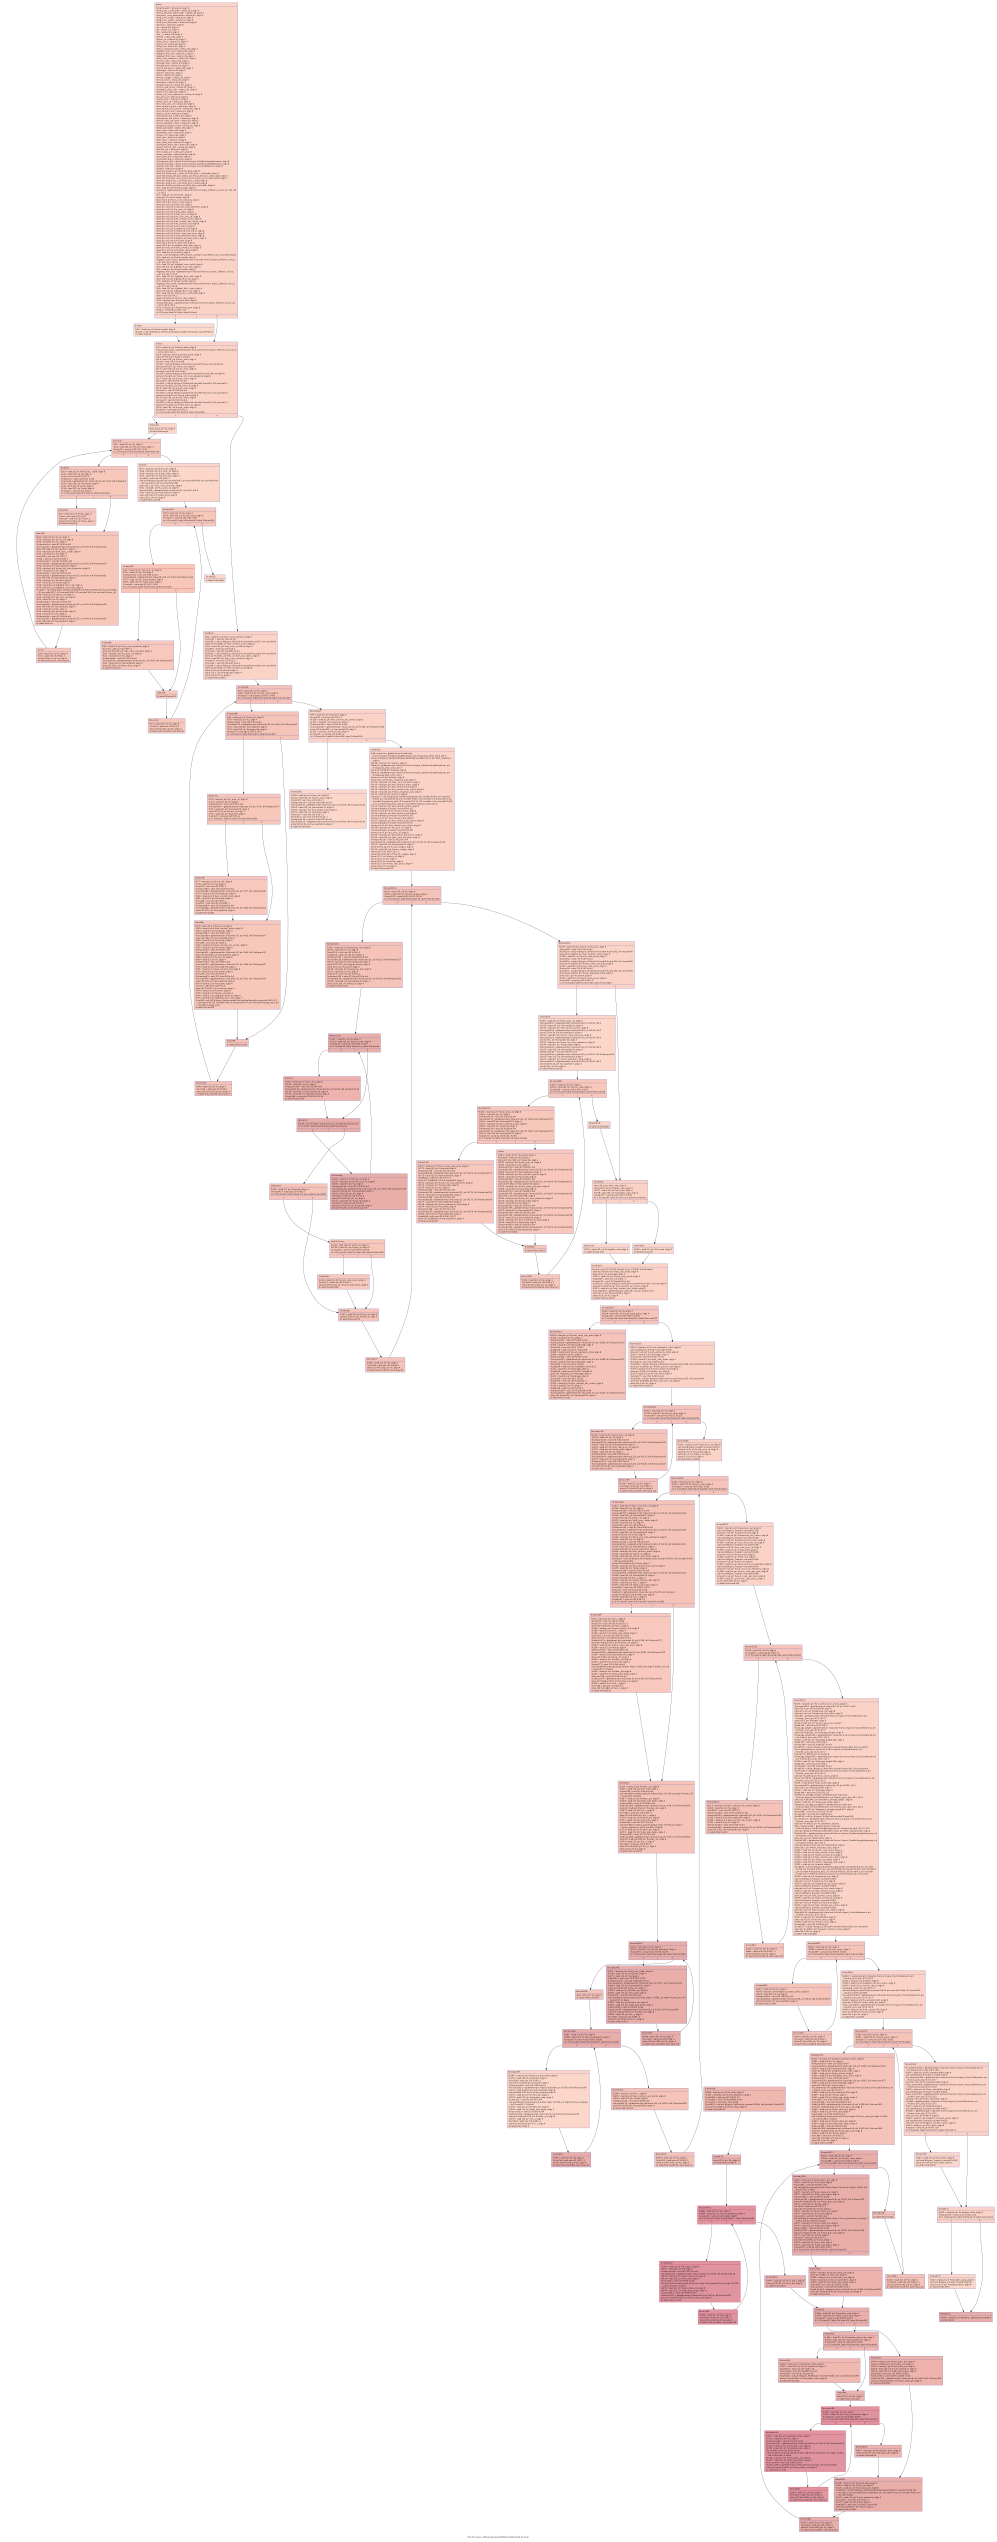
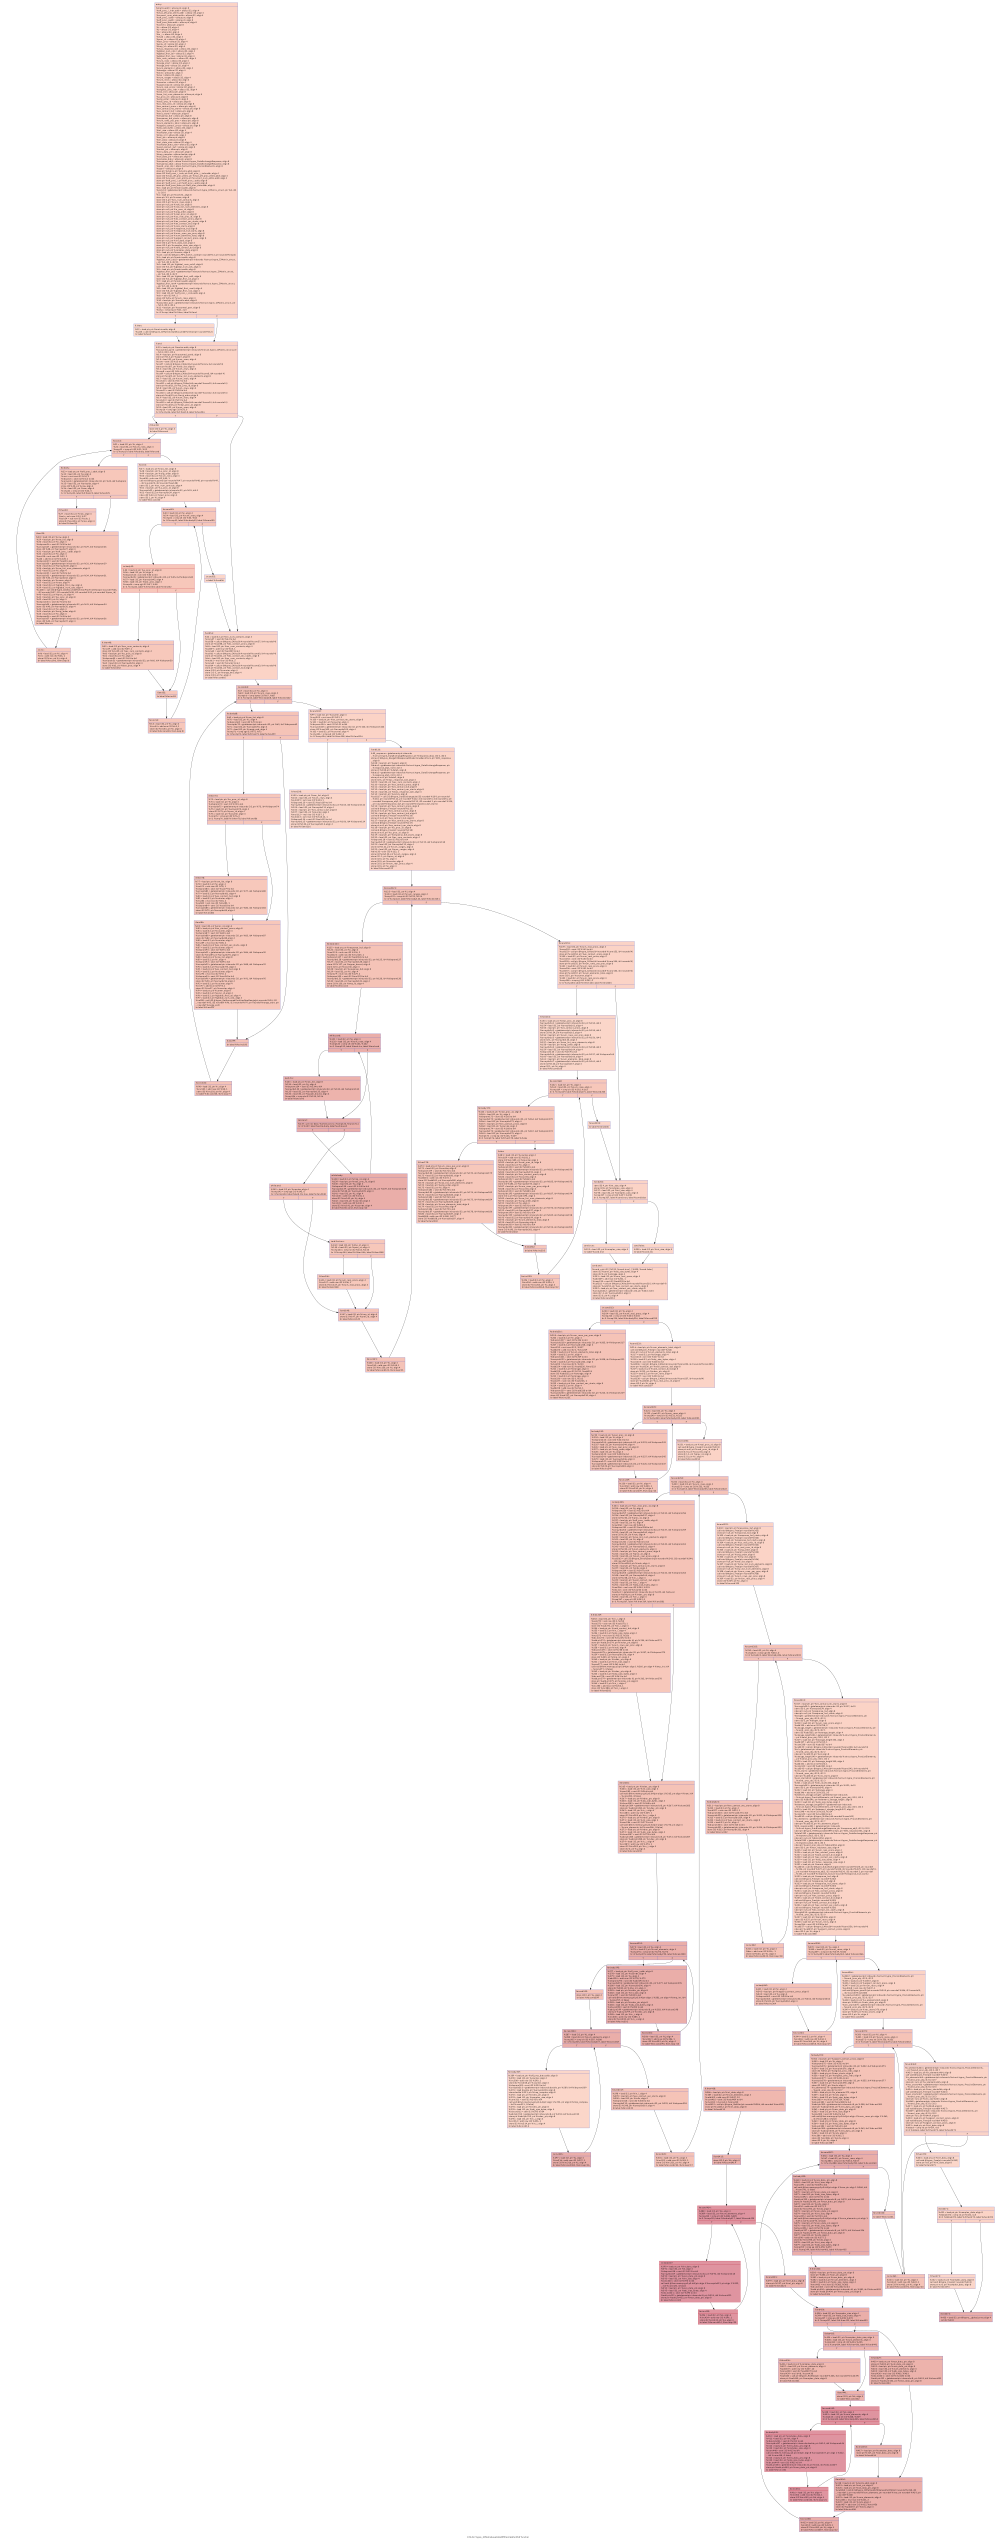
edge "for.end55:" -> "if.end56:": added
edge "for.end463:" -> "if.end471:": now "for.end463:" -> "for.inc461:"
